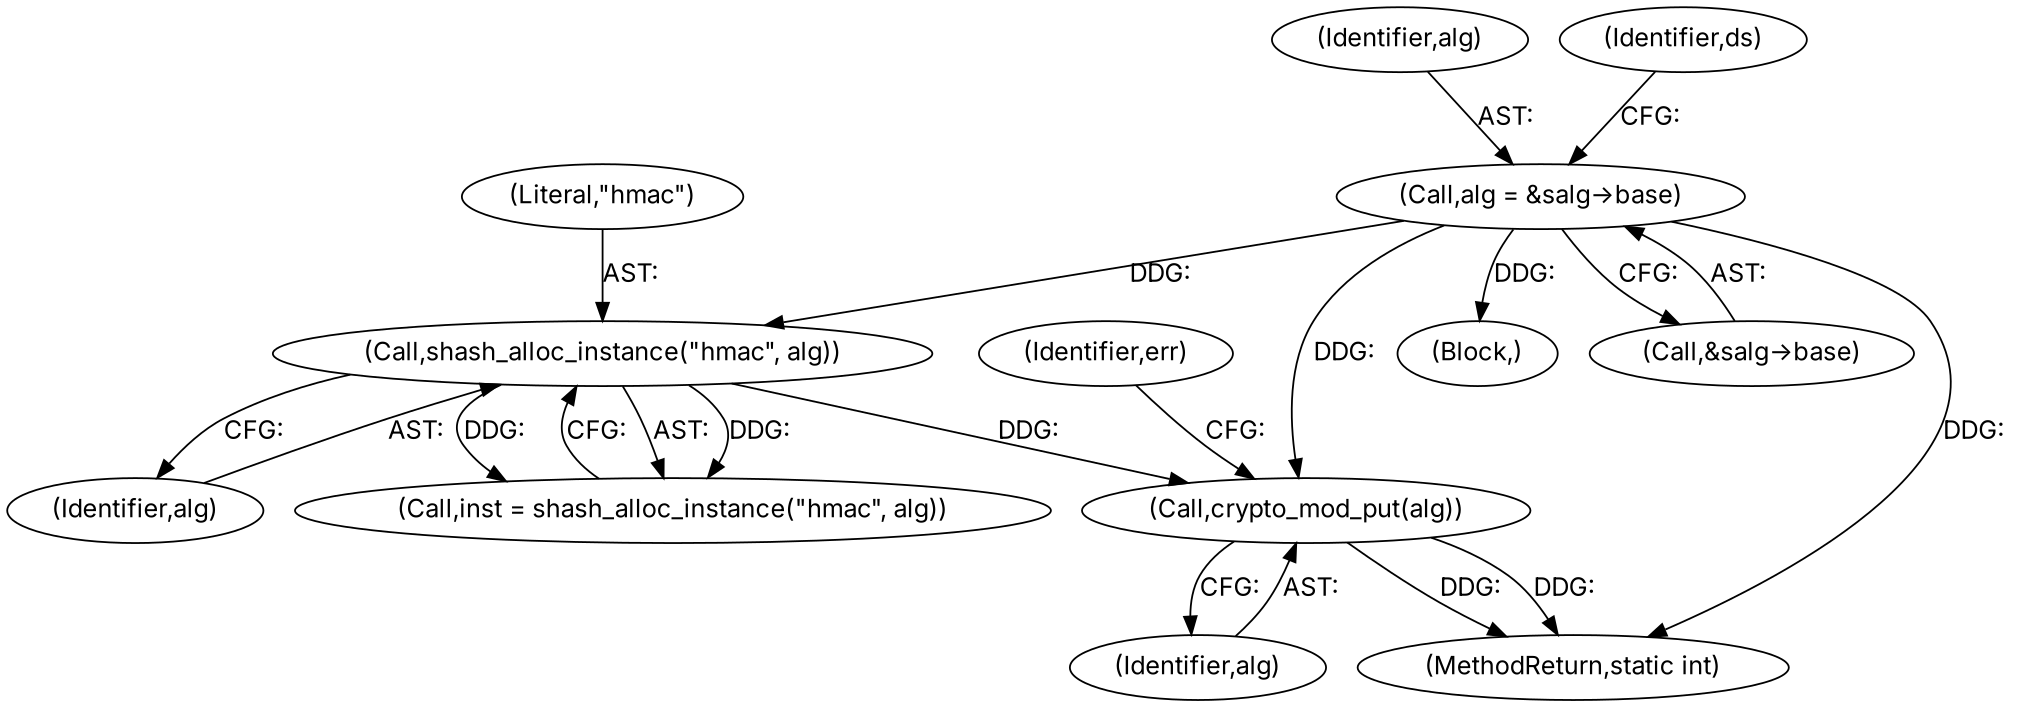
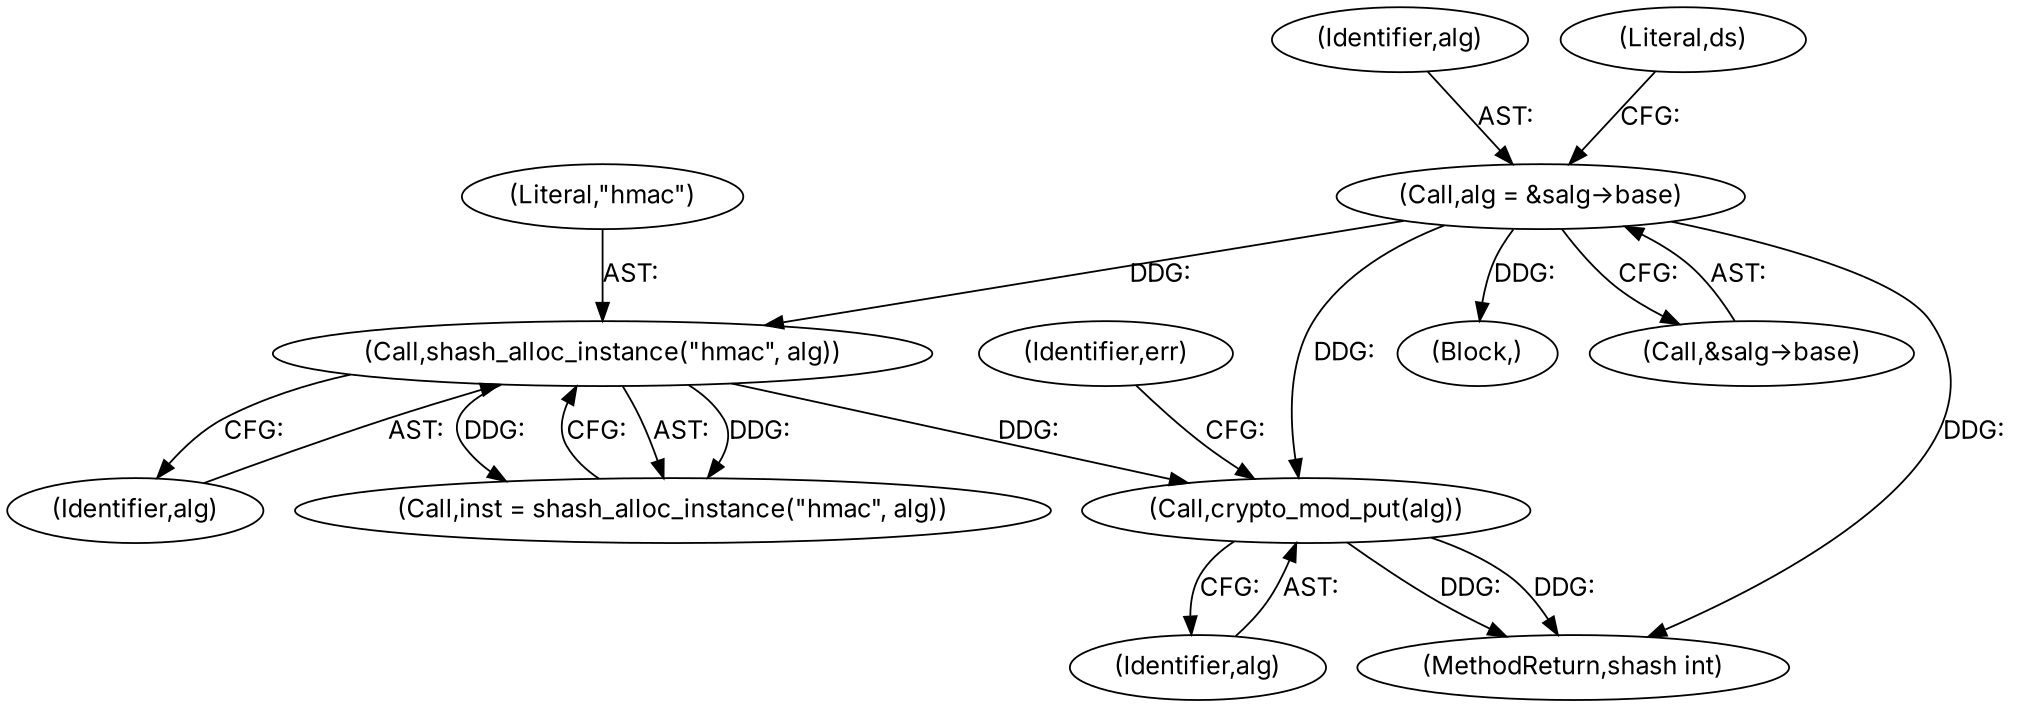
node "(Identifier,ds)": label "(Identifier,ds)" -> "(Literal,ds)"
node "(MethodReturn,static int)": label "(MethodReturn,static int)" -> "(MethodReturn,shash int)"
